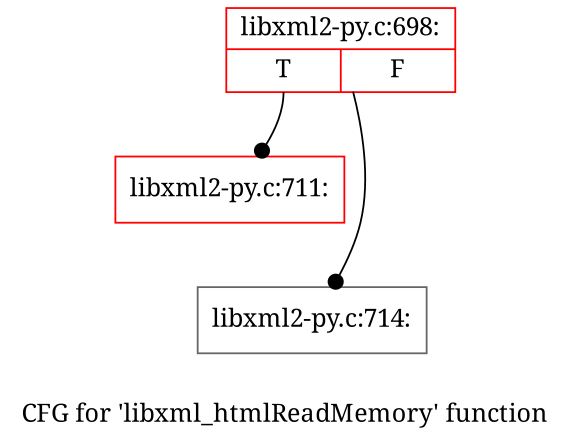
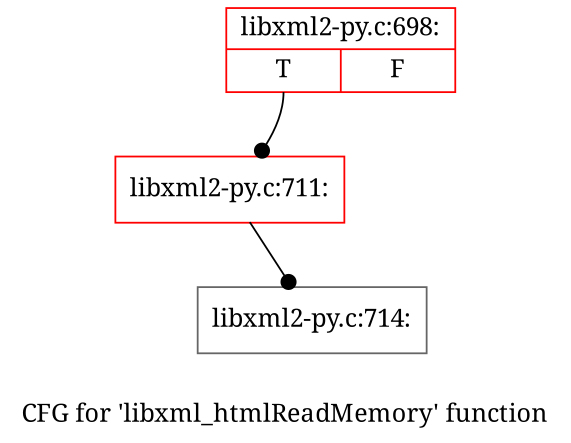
edge "libxml2-py.c:698:" -> "libxml2-py.c:714:": now "libxml2-py.c:711:" -> "libxml2-py.c:714:"
